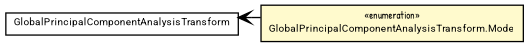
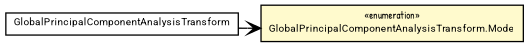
edge "GlobalPrincipalComponentAnalysisTransform.Mode" -> "GlobalPrincipalComponentAnalysisTransform": reversed
